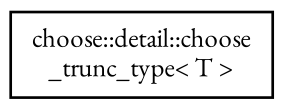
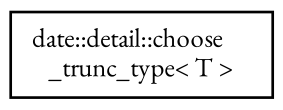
node "choose::detail::choose _trunc_type< T >": label "choose::detail::choose _trunc_type< T >" -> "date::detail::choose _trunc_type< T >"
